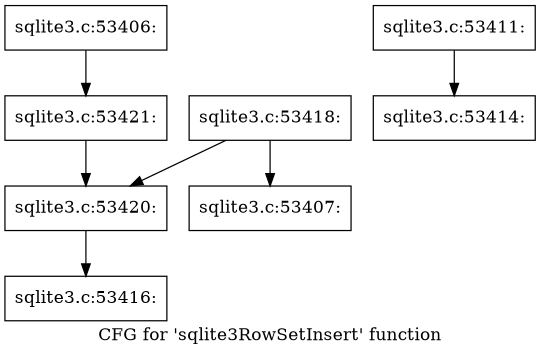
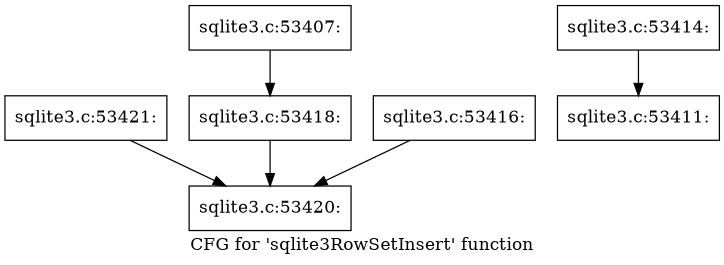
node "sqlite3.c:53406:": removed
edge "sqlite3.c:53411:" -> "sqlite3.c:53414:": reversed
edge "sqlite3.c:53418:" -> "sqlite3.c:53407:": reversed
edge "sqlite3.c:53420:" -> "sqlite3.c:53416:": reversed
